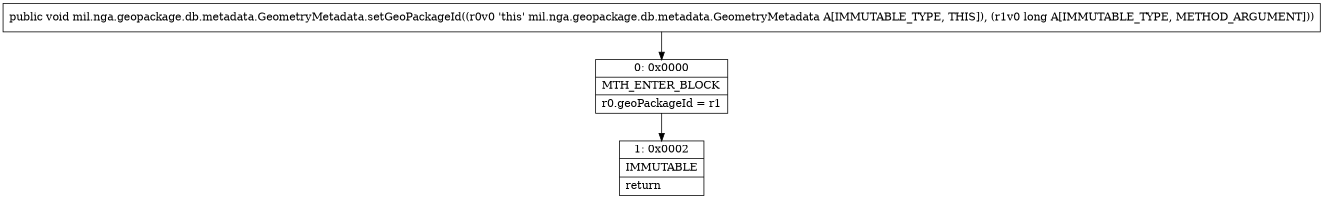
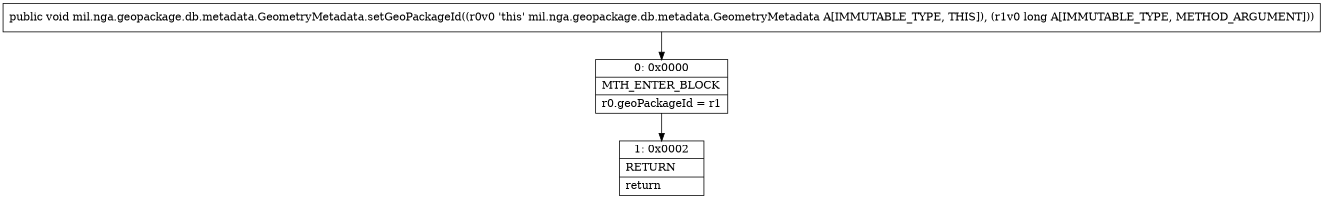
node "1: 0x0002": text "IMMUTABLE" -> "RETURN"
